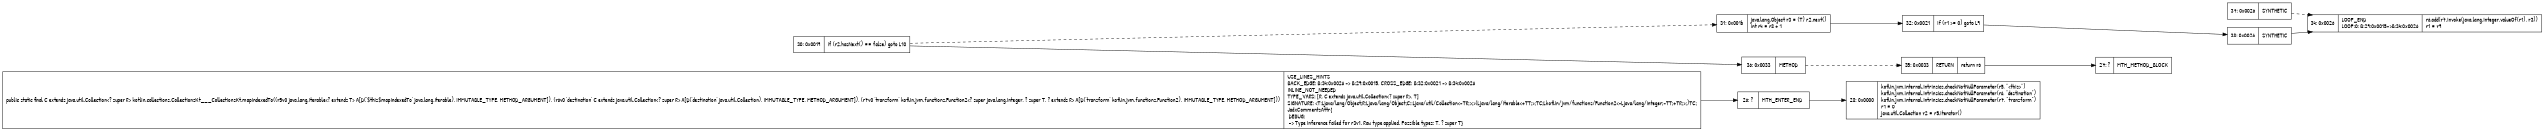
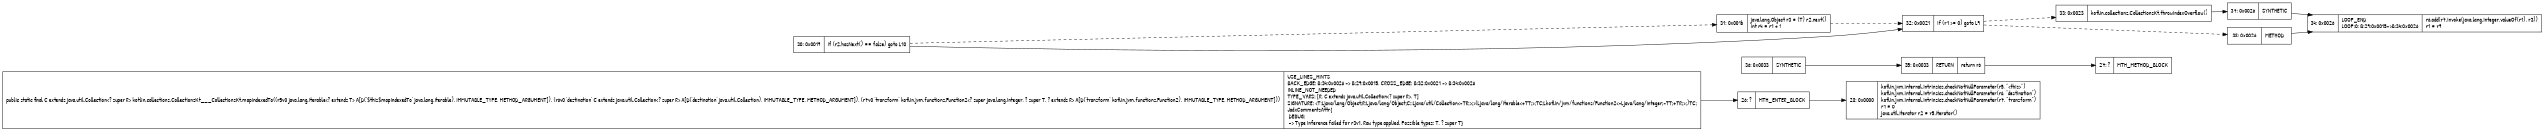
node "33: 0x0023": added
edge "37: 0x0026" -> "34: 0x0026": style dashed -> solid
edge "31: 0x001b" -> "32: 0x0021": style solid -> dashed
node "31: 0x001b": text "int r4 = r8 + 1" -> "int r4 = r1 + 1"
edge "32: 0x0021" -> "38: 0x0026": style solid -> dashed
node "38: 0x0026": text "SYNTHETIC" -> "METHOD"
edge "30: 0x0019" -> "36: 0x0033": now "30: 0x0019" -> "32: 0x0021"
node "36: 0x0033": text "METHOD" -> "SYNTHETIC"
edge "36: 0x0033" -> "35: 0x0033": style dashed -> solid
node "26: ?": text "MTH_ENTER_END" -> "MTH_ENTER_BLOCK"
node "28: 0x0000": text "java.util.Collection r2 = r5.iterator()" -> "java.util.Iterator r2 = r5.iterator()"
